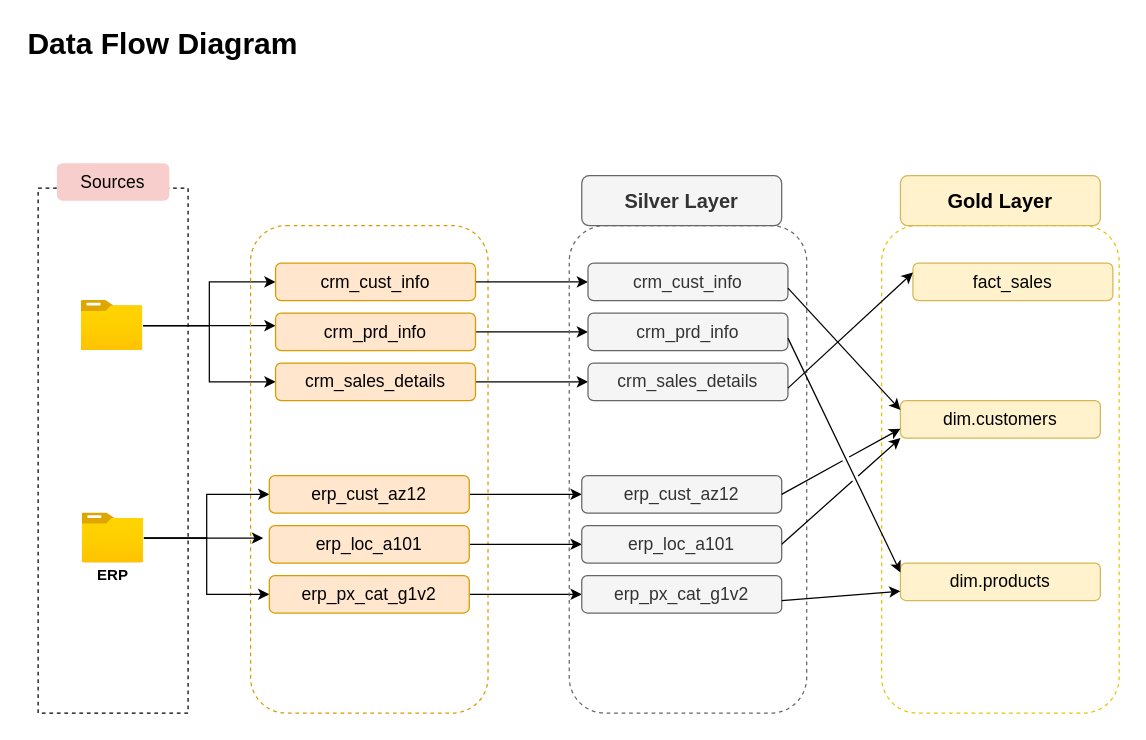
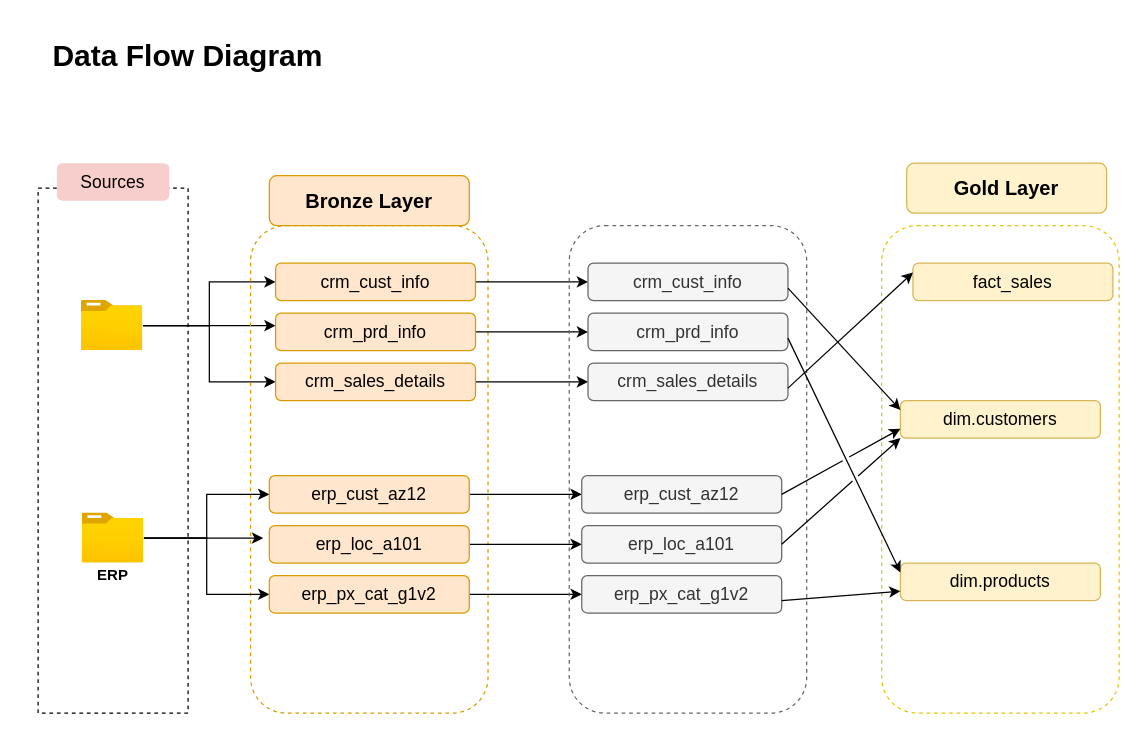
node "Data Flow Diagram": moved (163, 44) -> (188, 57)
node "Bronze Layer": added
node "Silver Layer": removed
node "Gold Layer": moved (1001, 201) -> (1007, 188)
